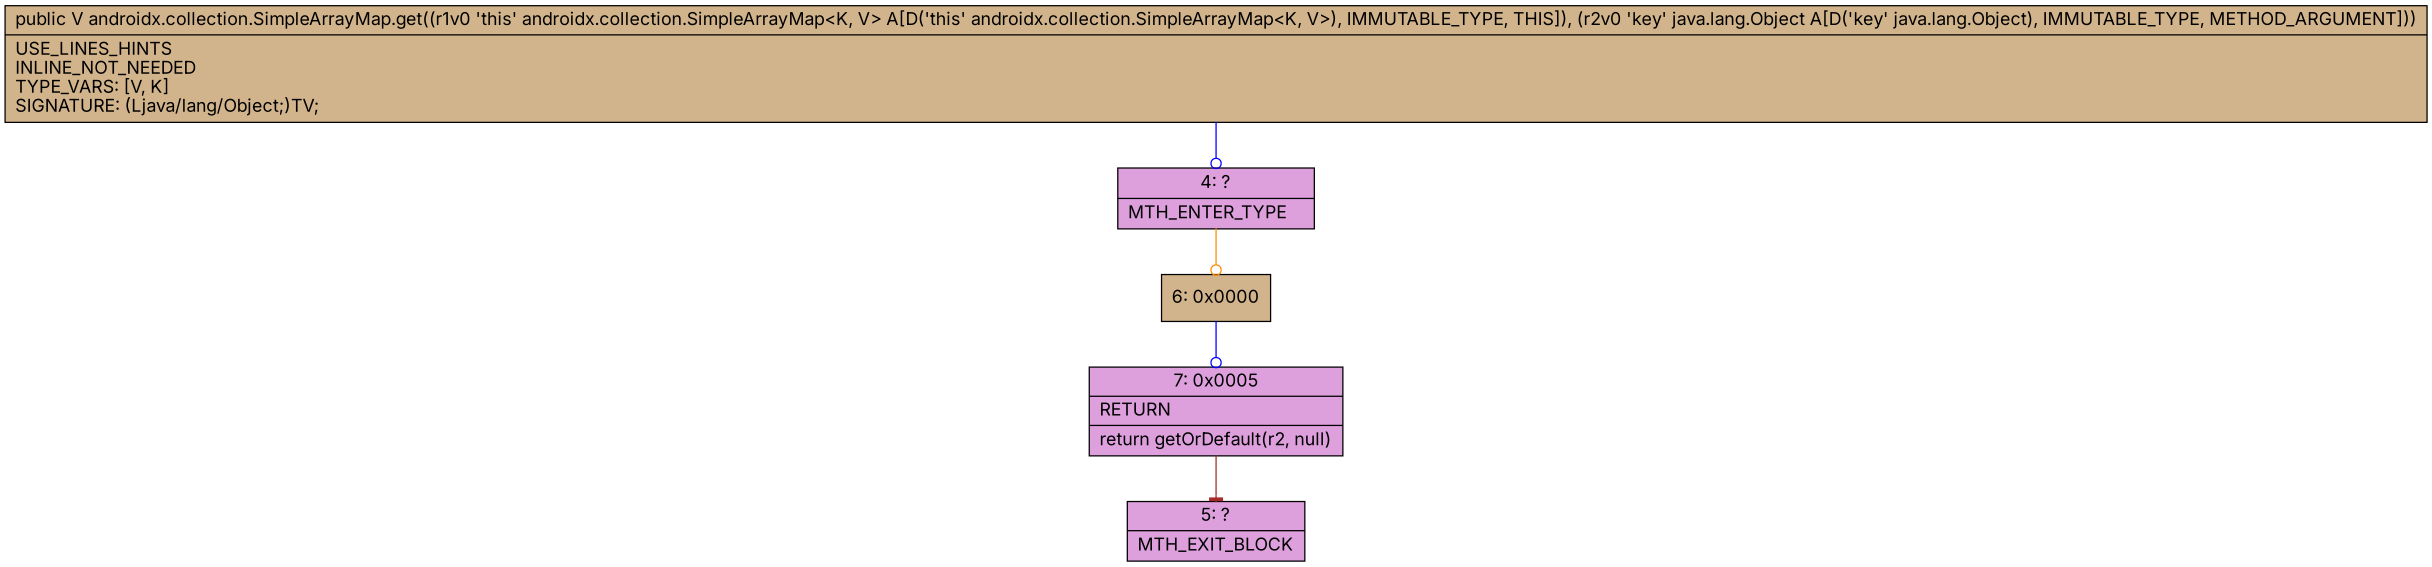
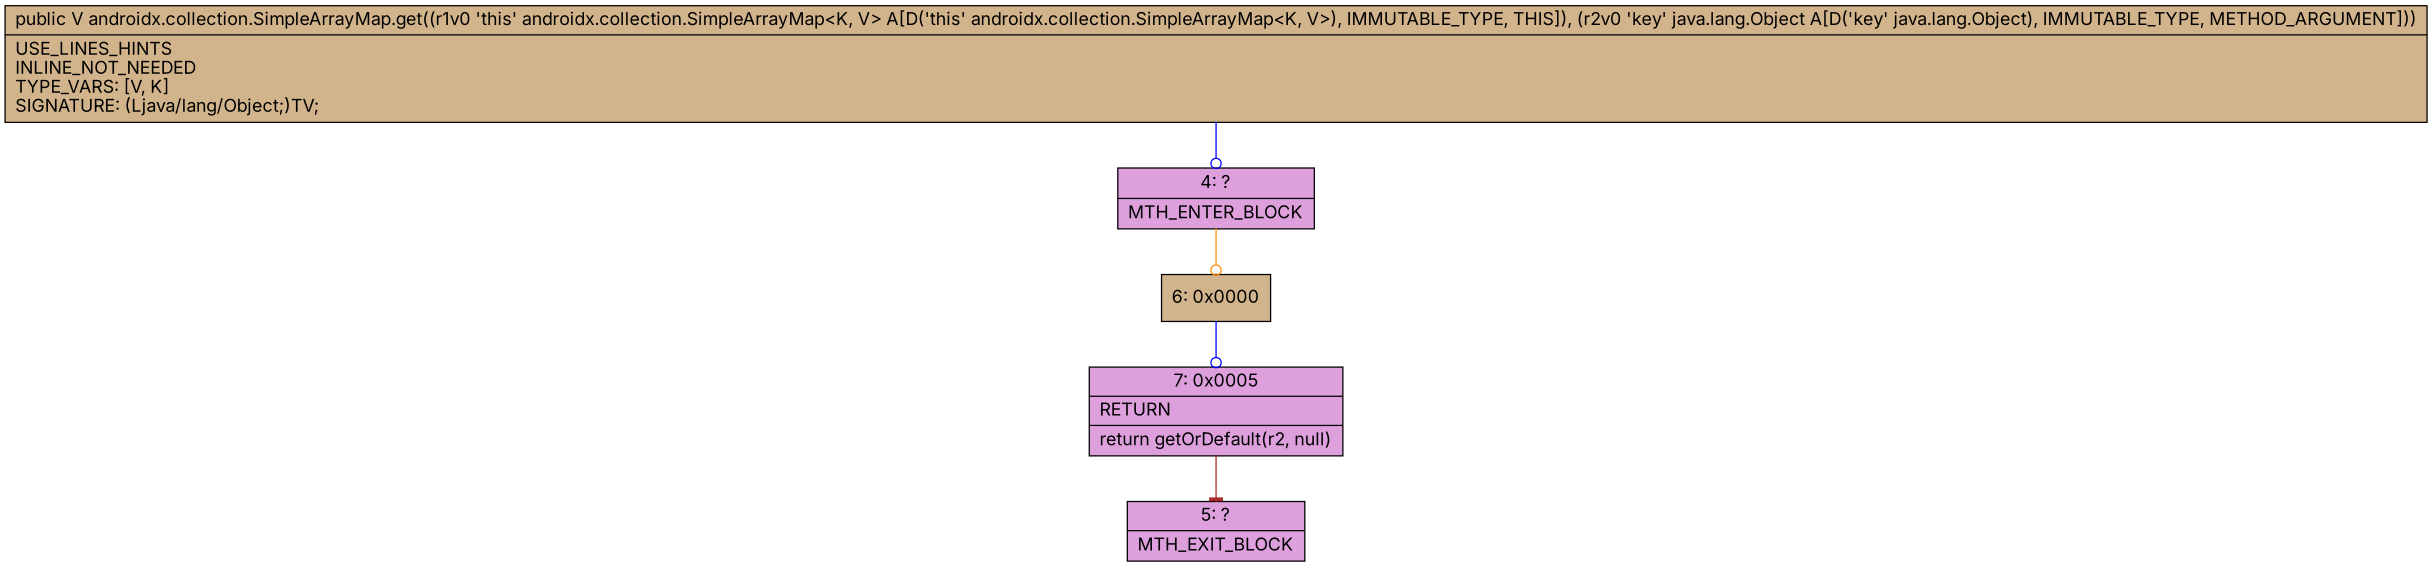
node "4: ?": text "MTH_ENTER_TYPE" -> "MTH_ENTER_BLOCK"
